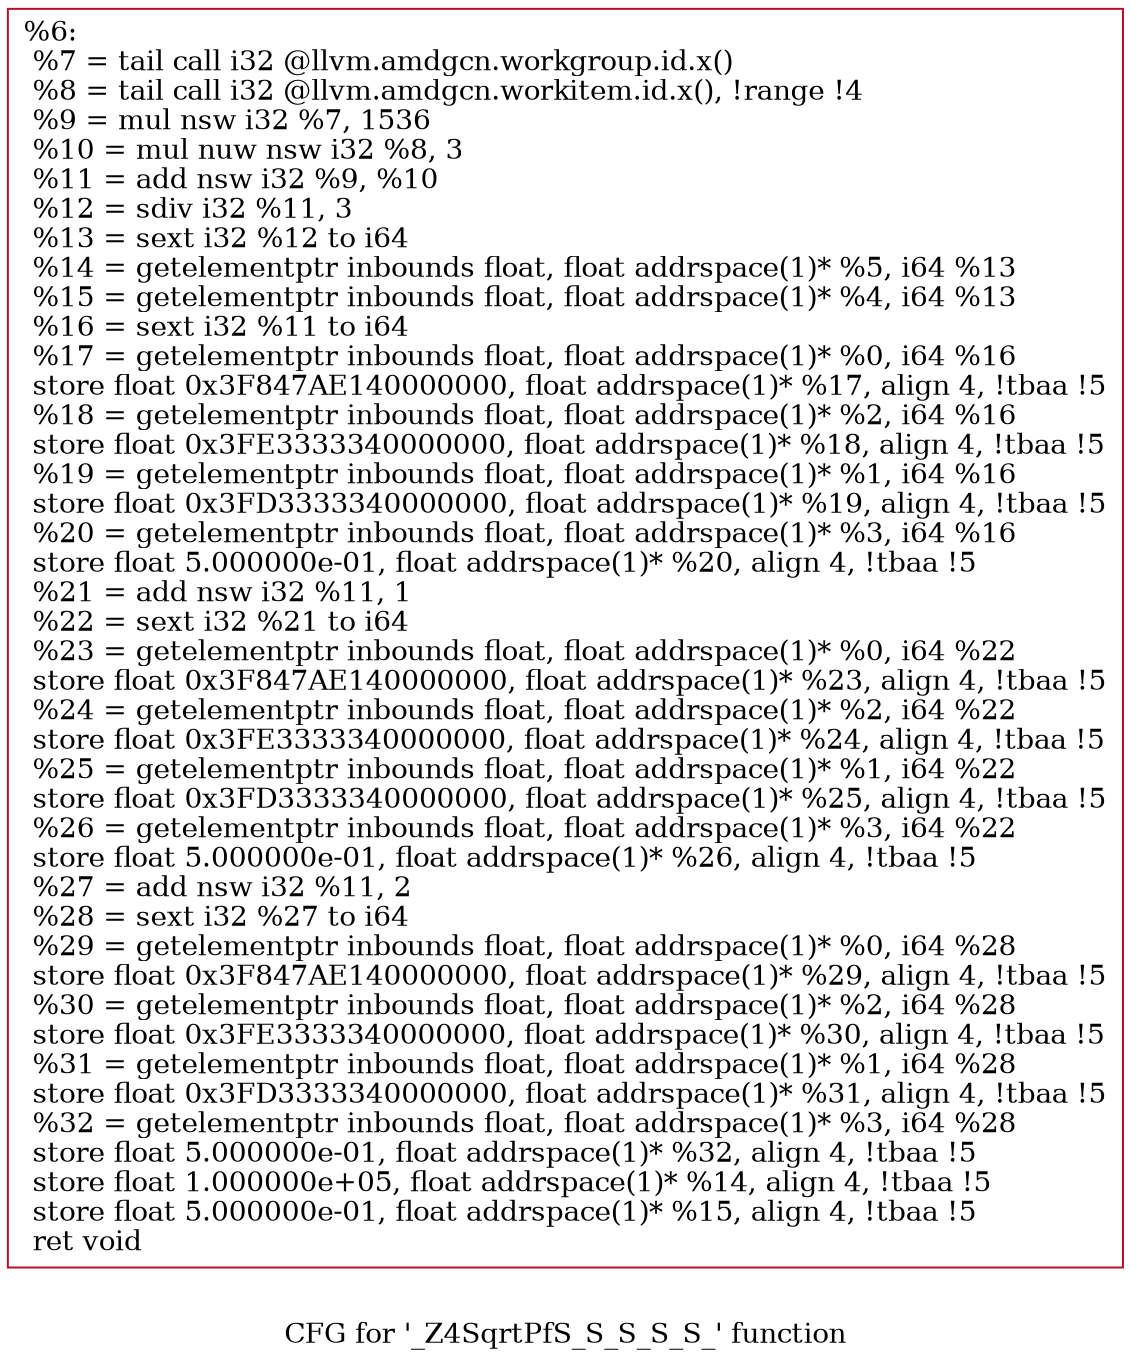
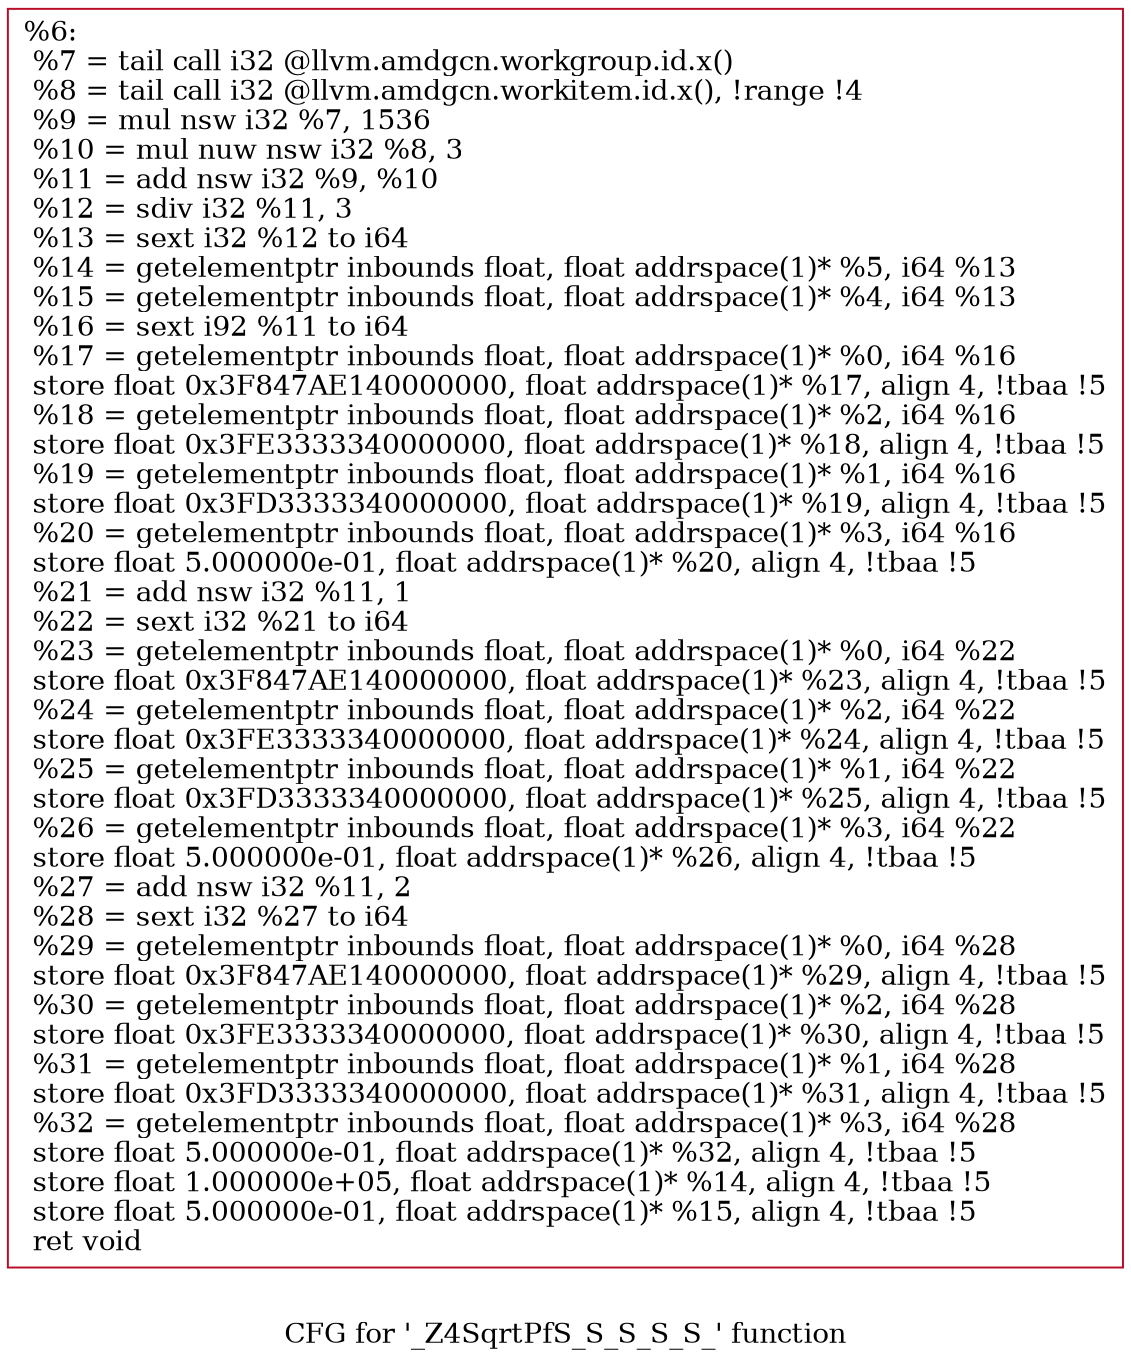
node "%6:": text "%16 = sext i32 %11 to i64" -> "%16 = sext i92 %11 to i64"
